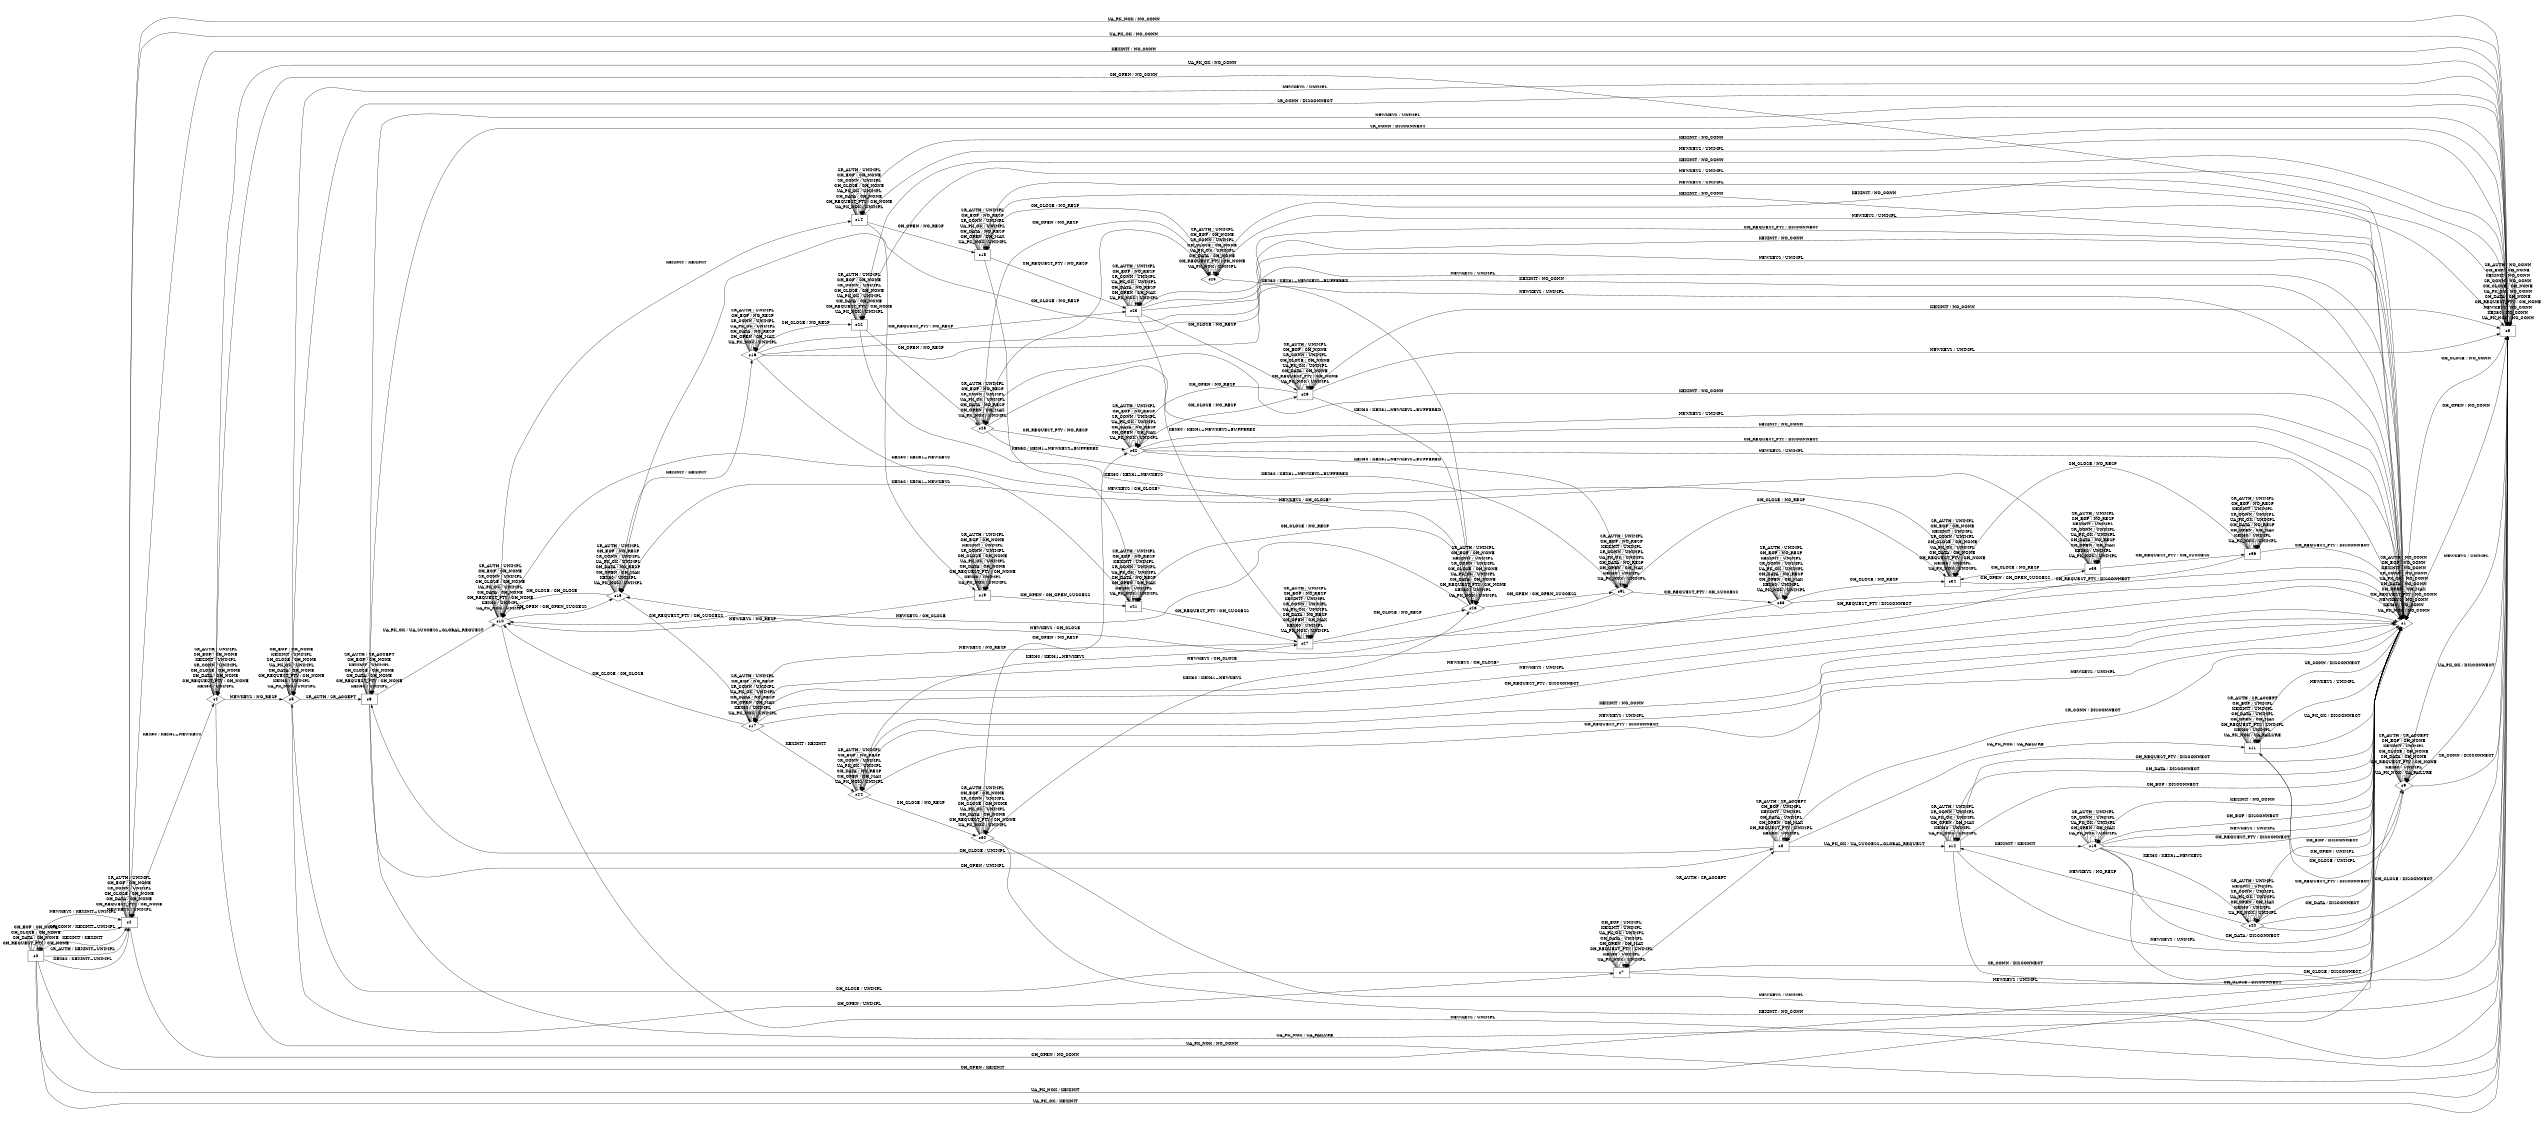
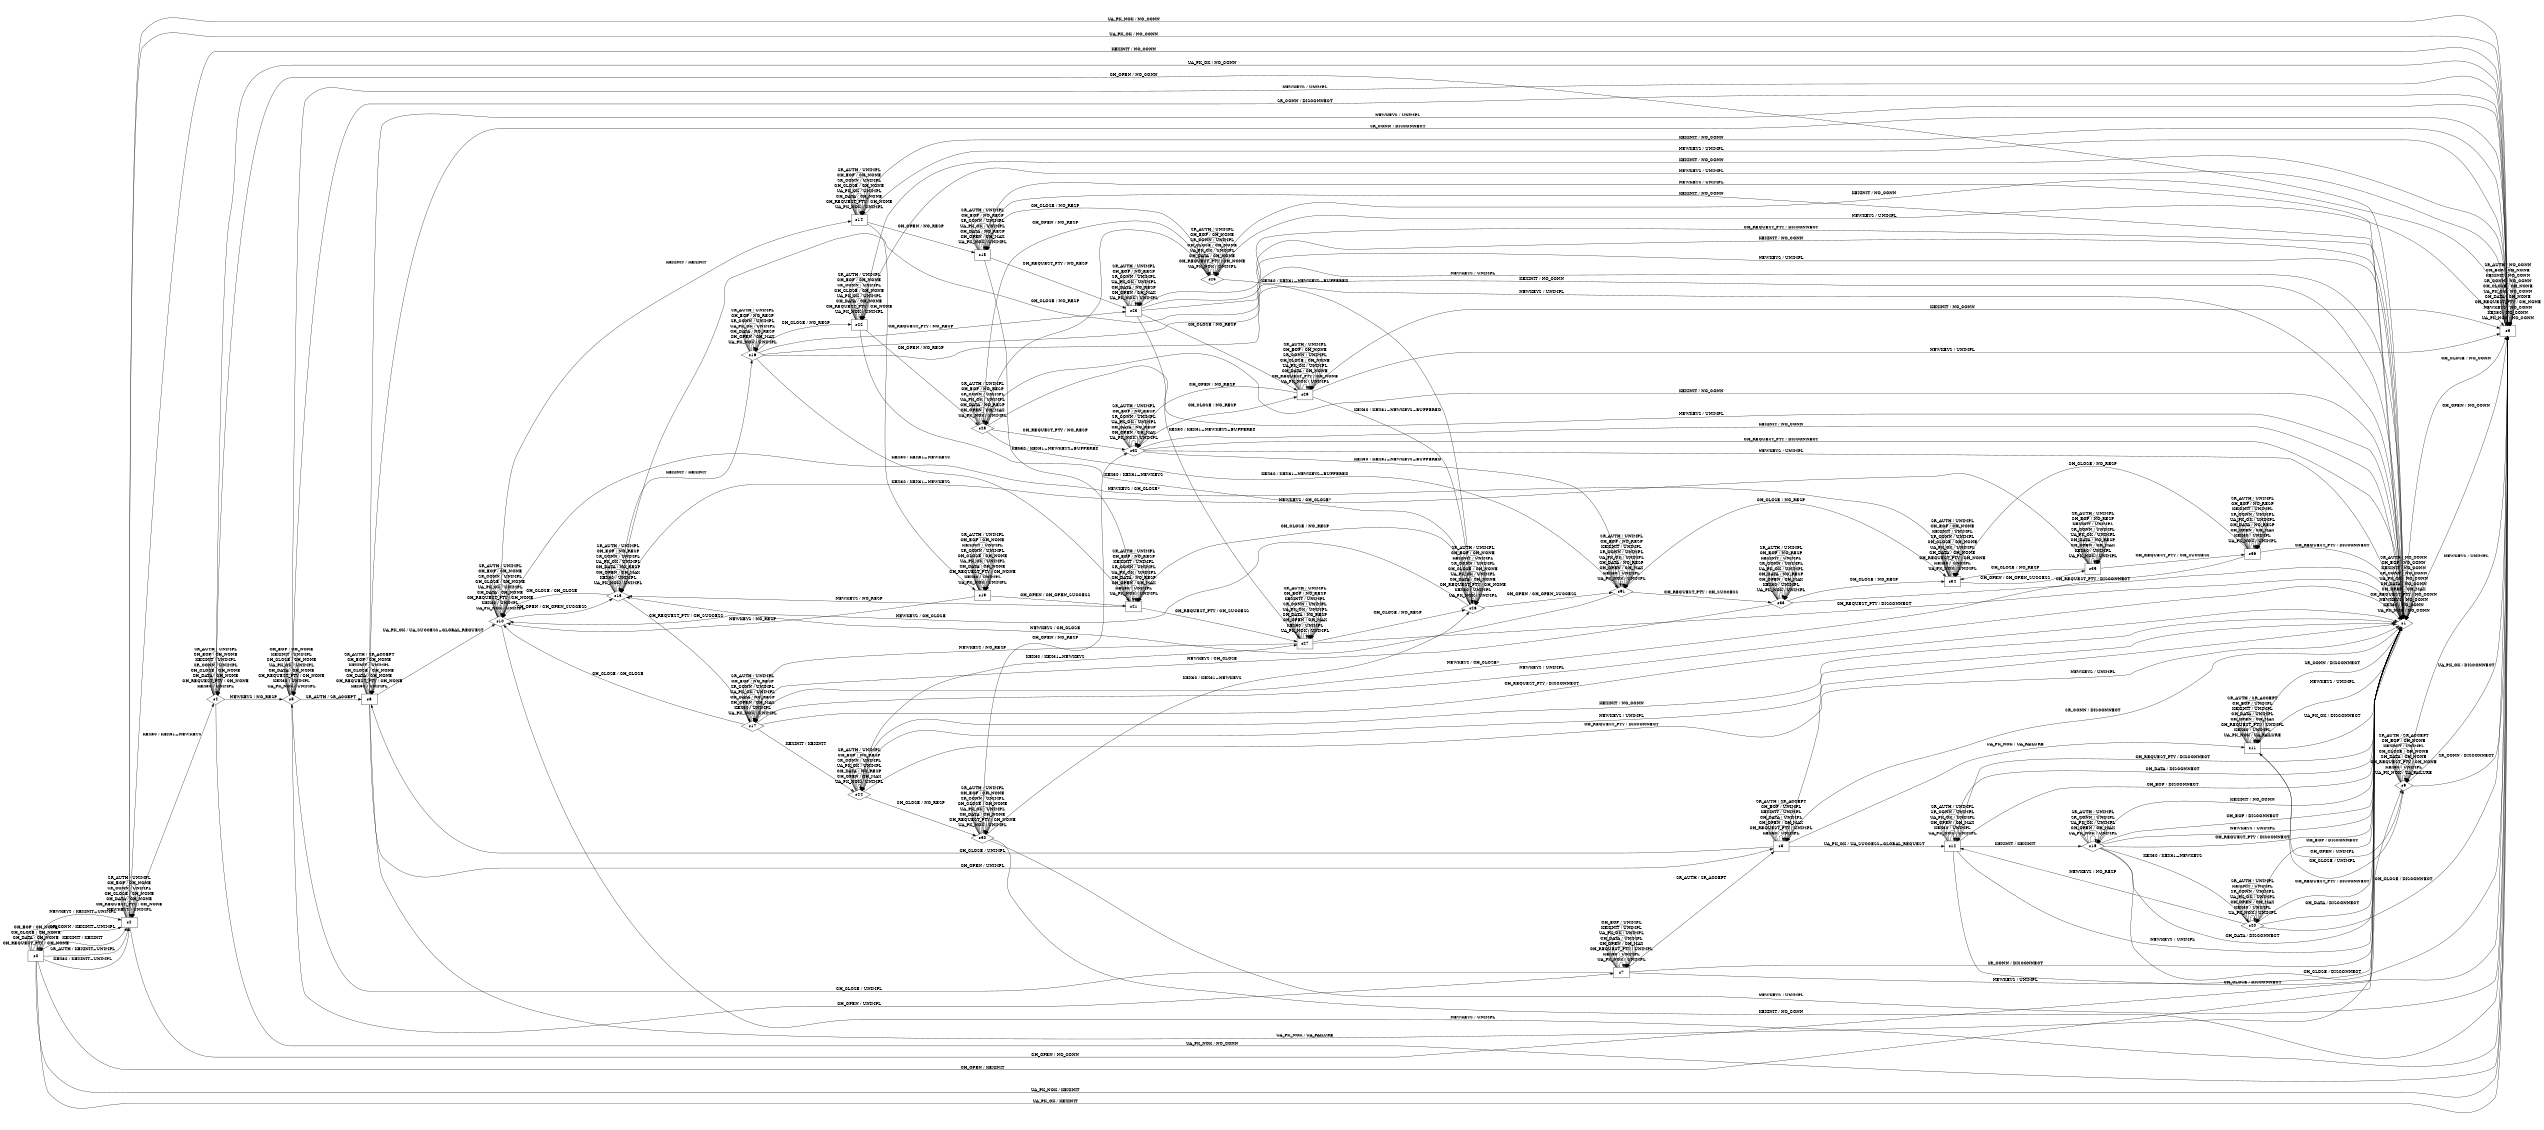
edge "s21" -> "s13": added, label "NEWKEYS / NO_RESP"
